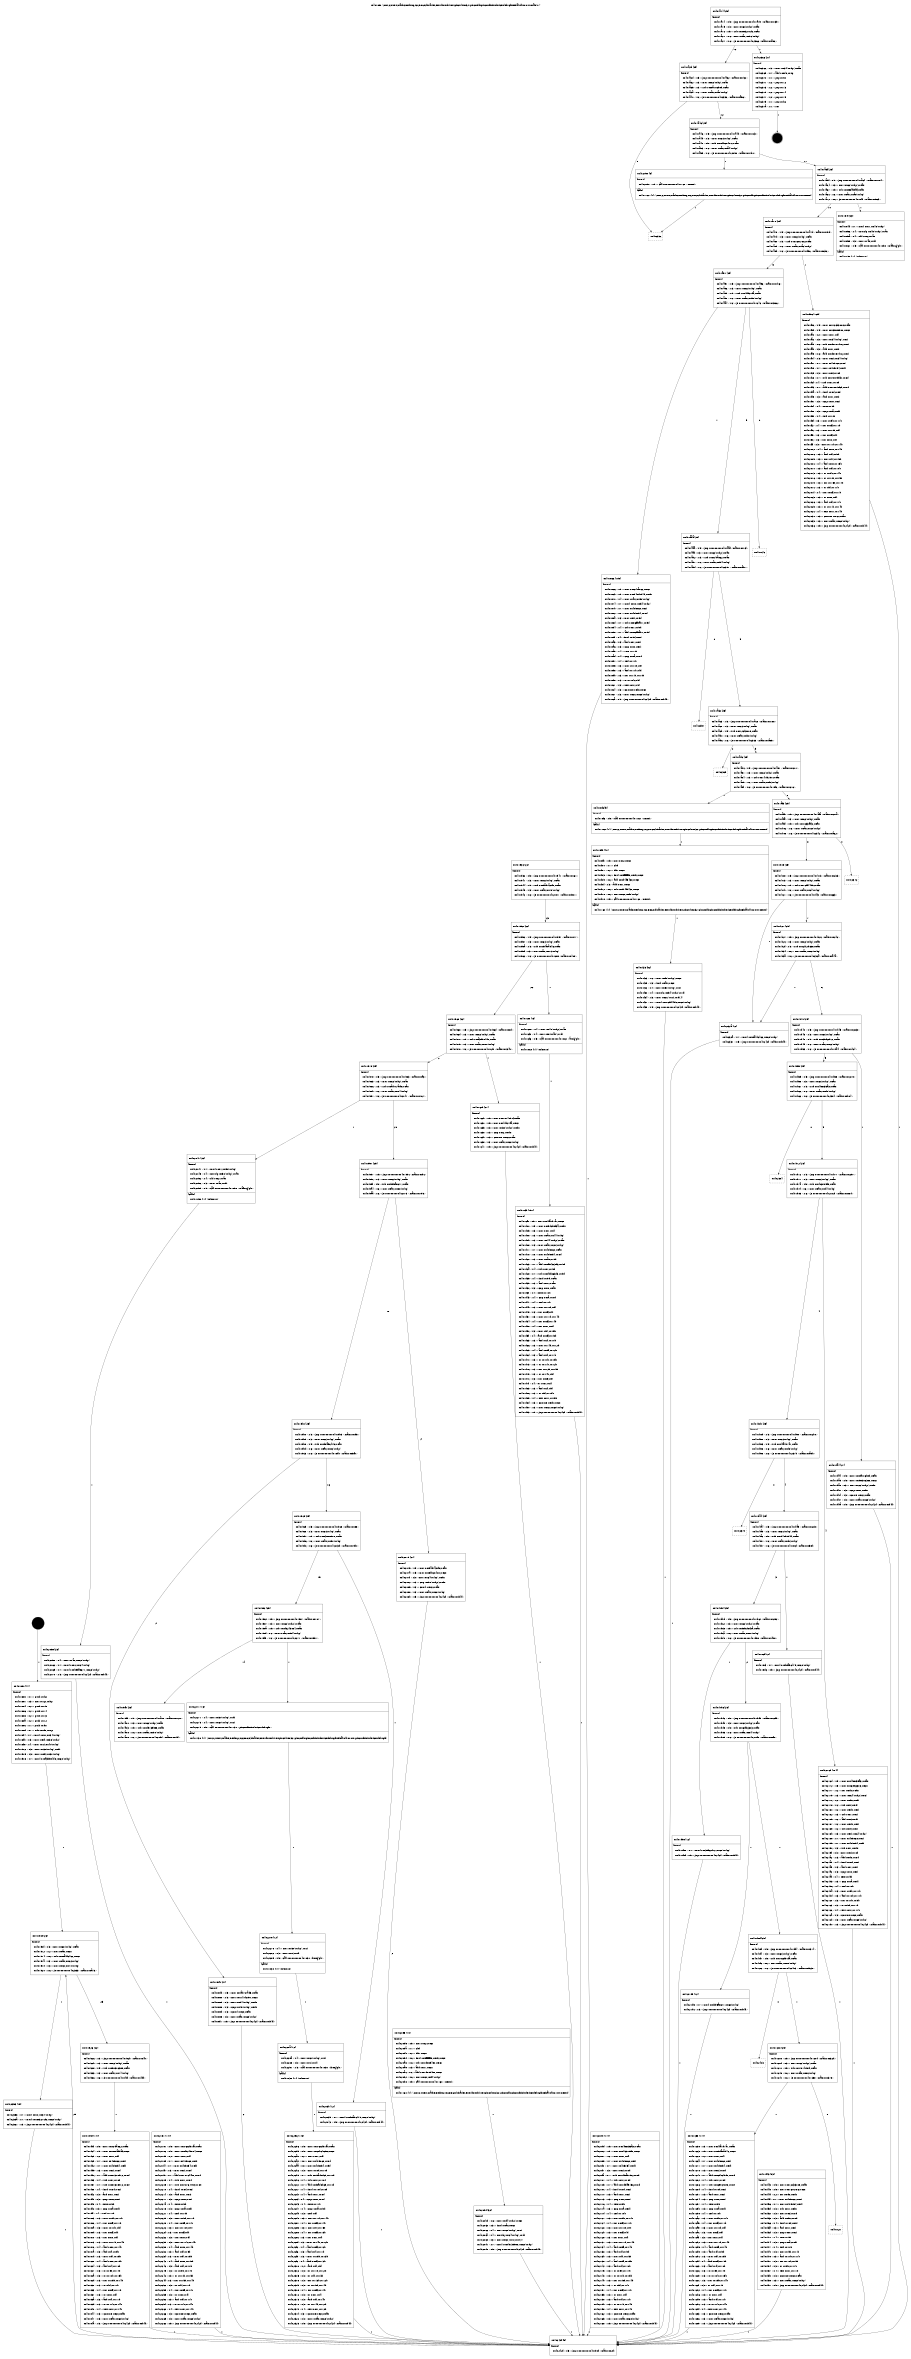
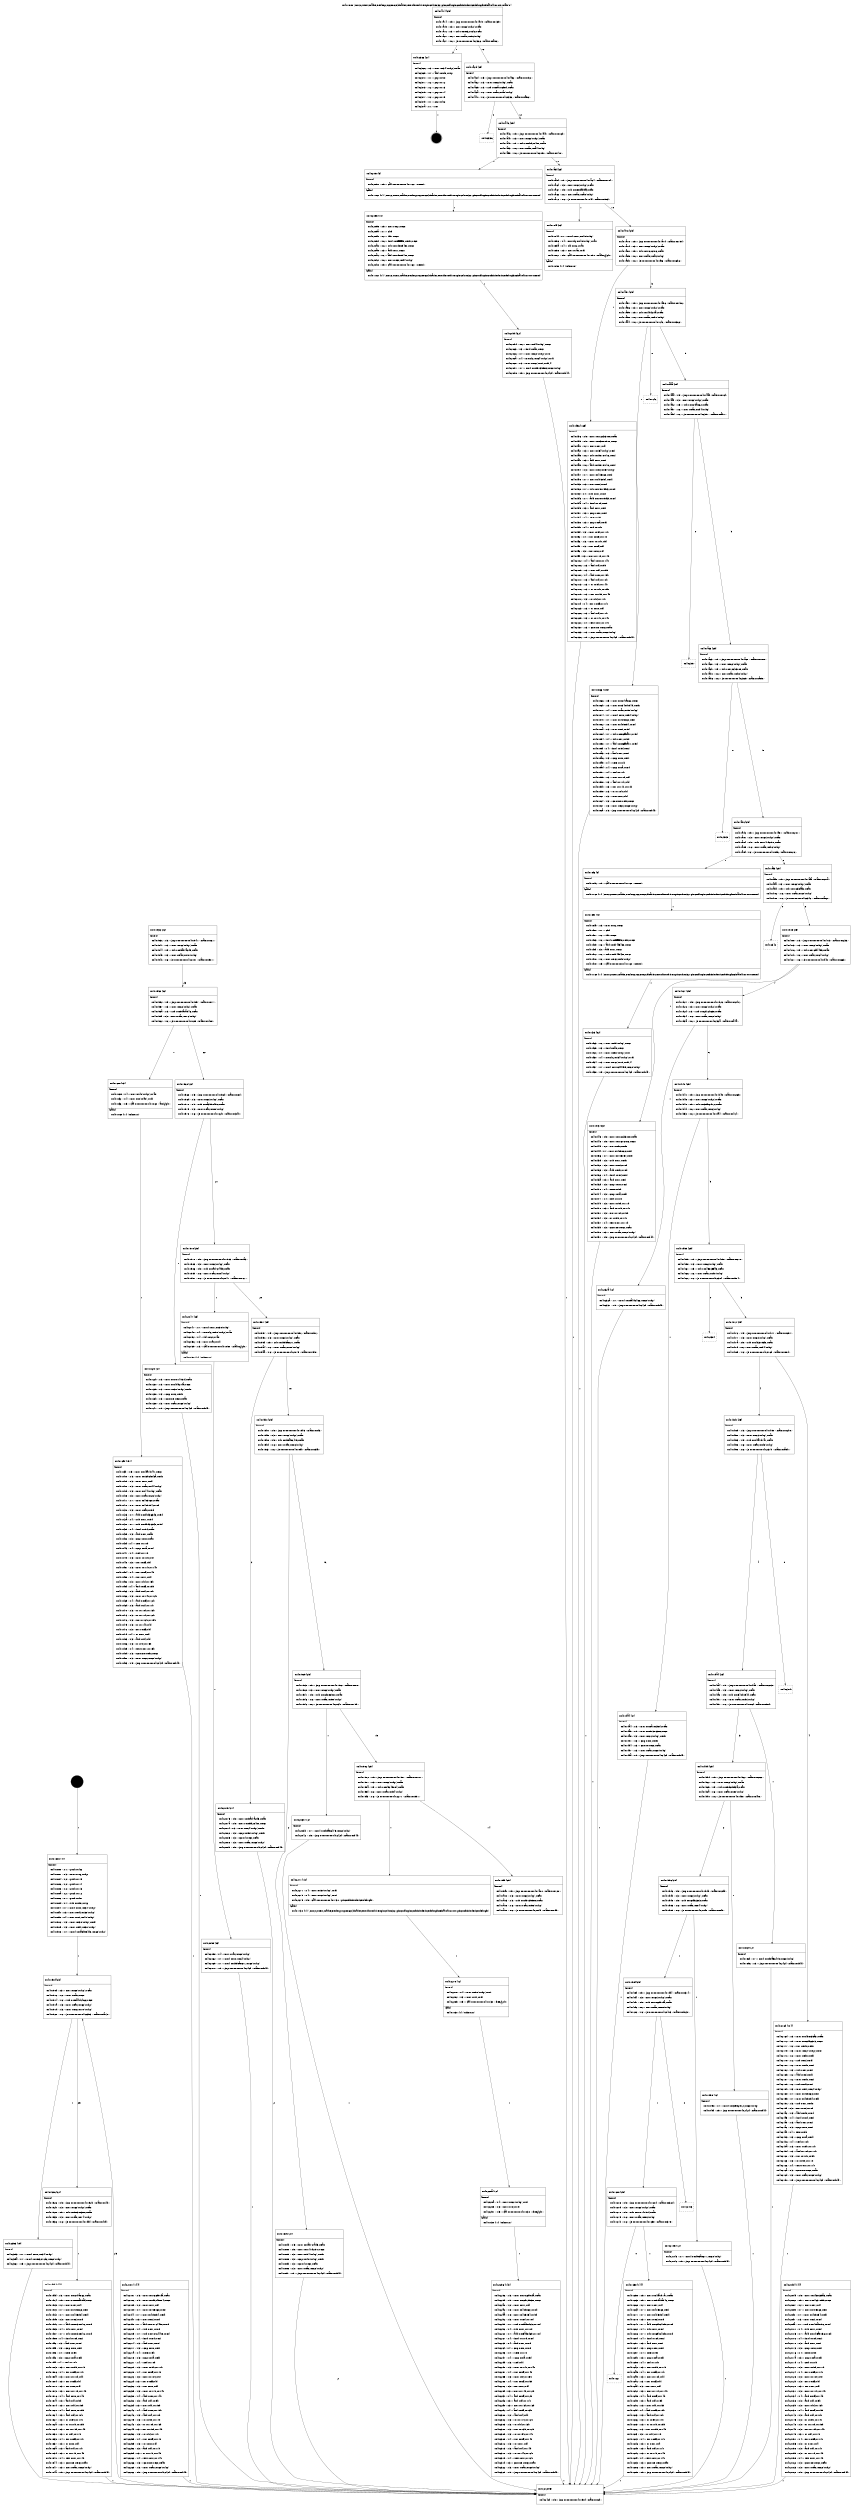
edge "0x402090 [5]" -> "0x402336": now "0x402090 [5]" -> "0x402095 [40]"
edge "0x401b0e [25]" -> "0x40232a [12]": now "0x401b0e [25]" -> "0x401f43 [83]"
